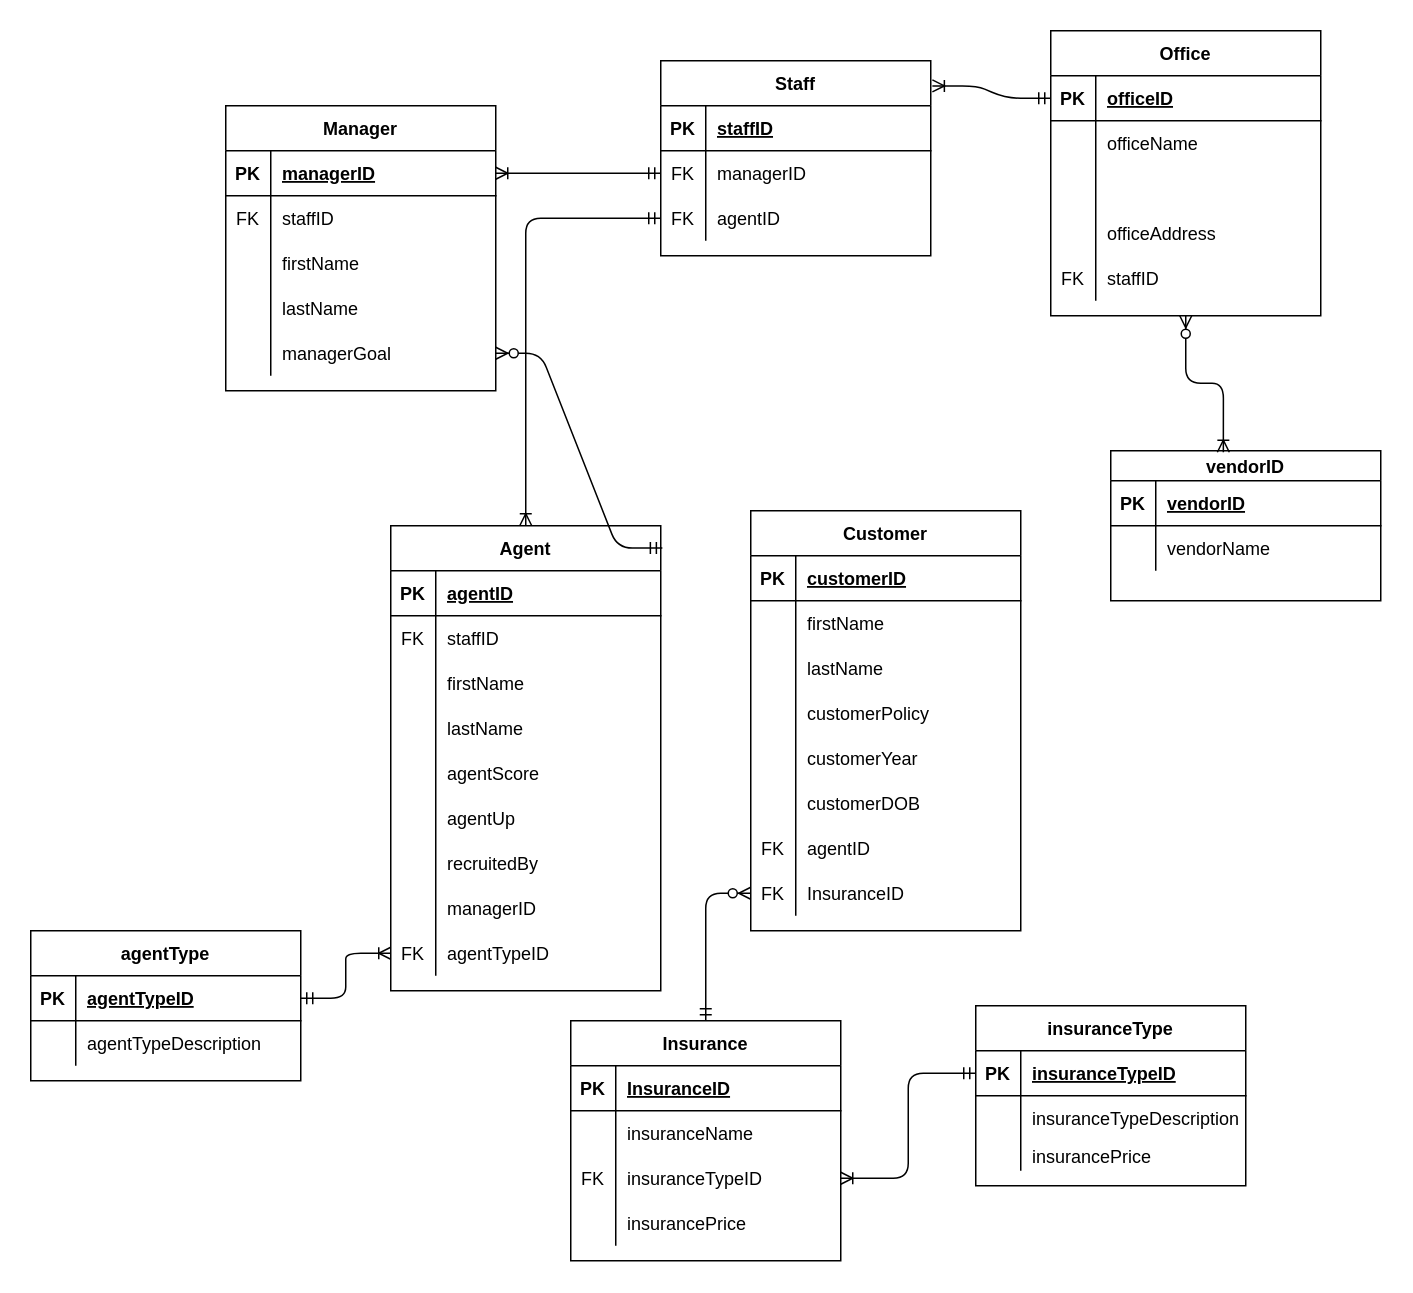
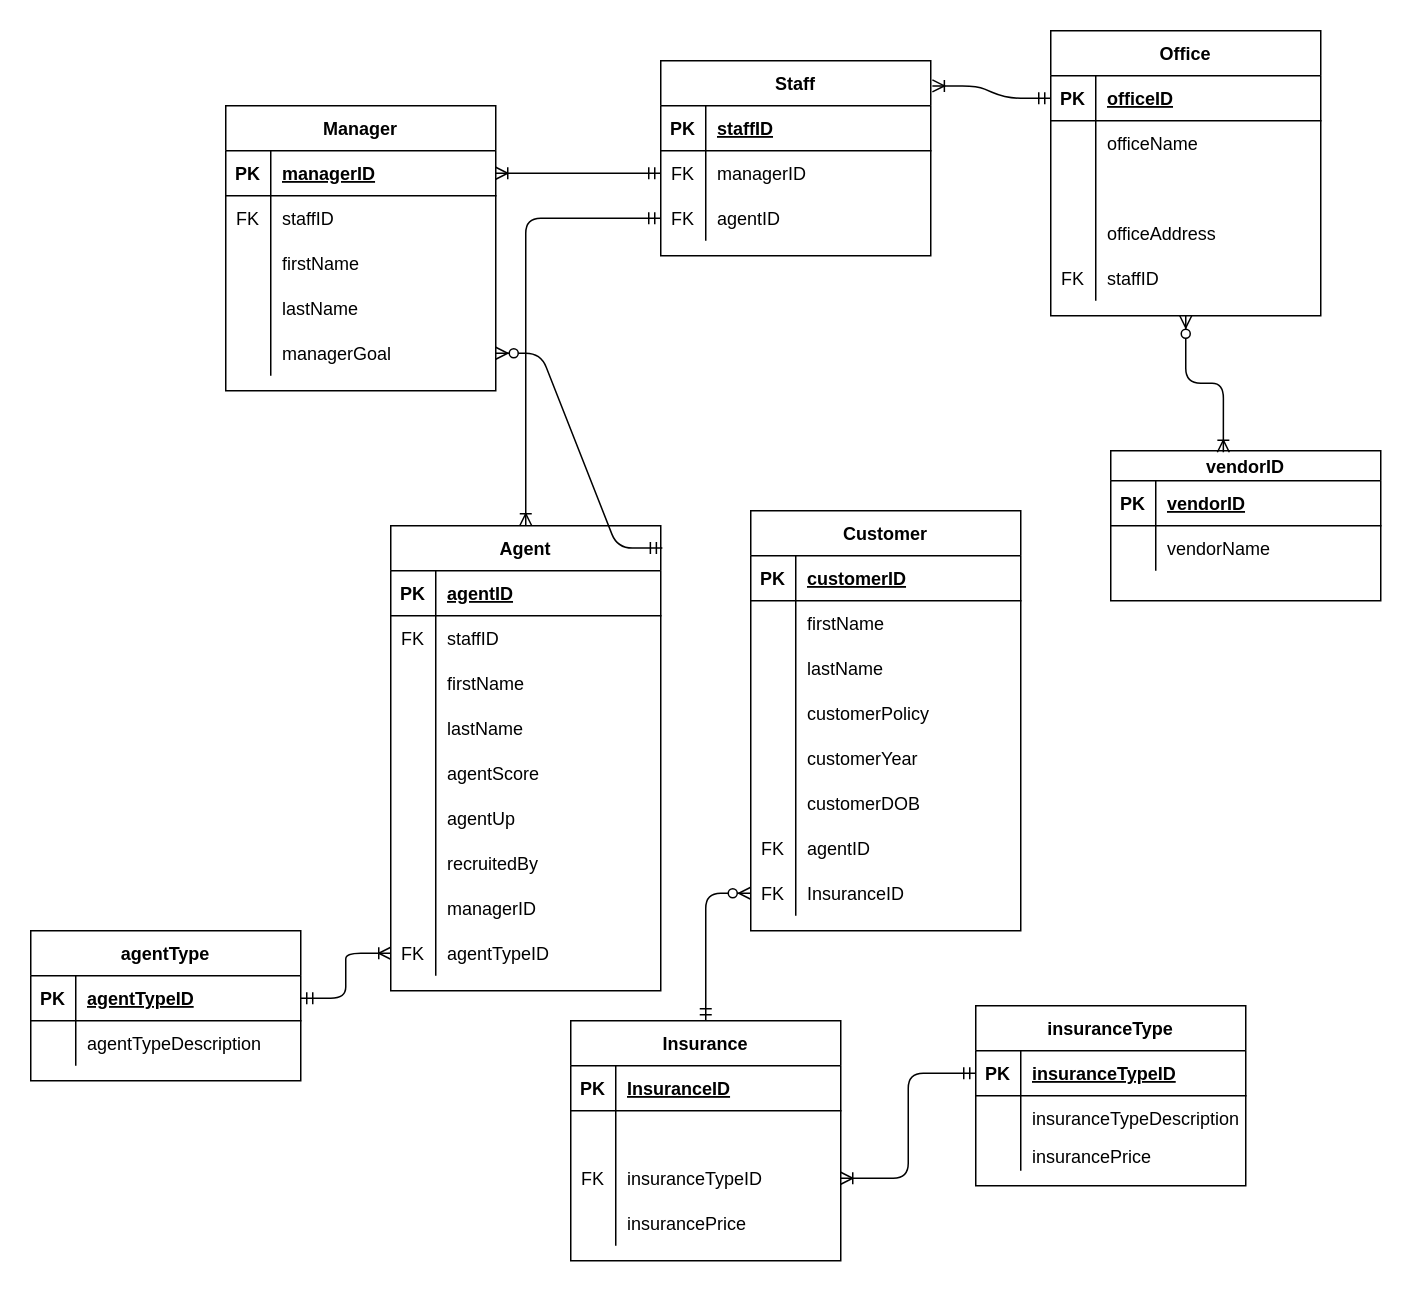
node "insuranceName": removed
